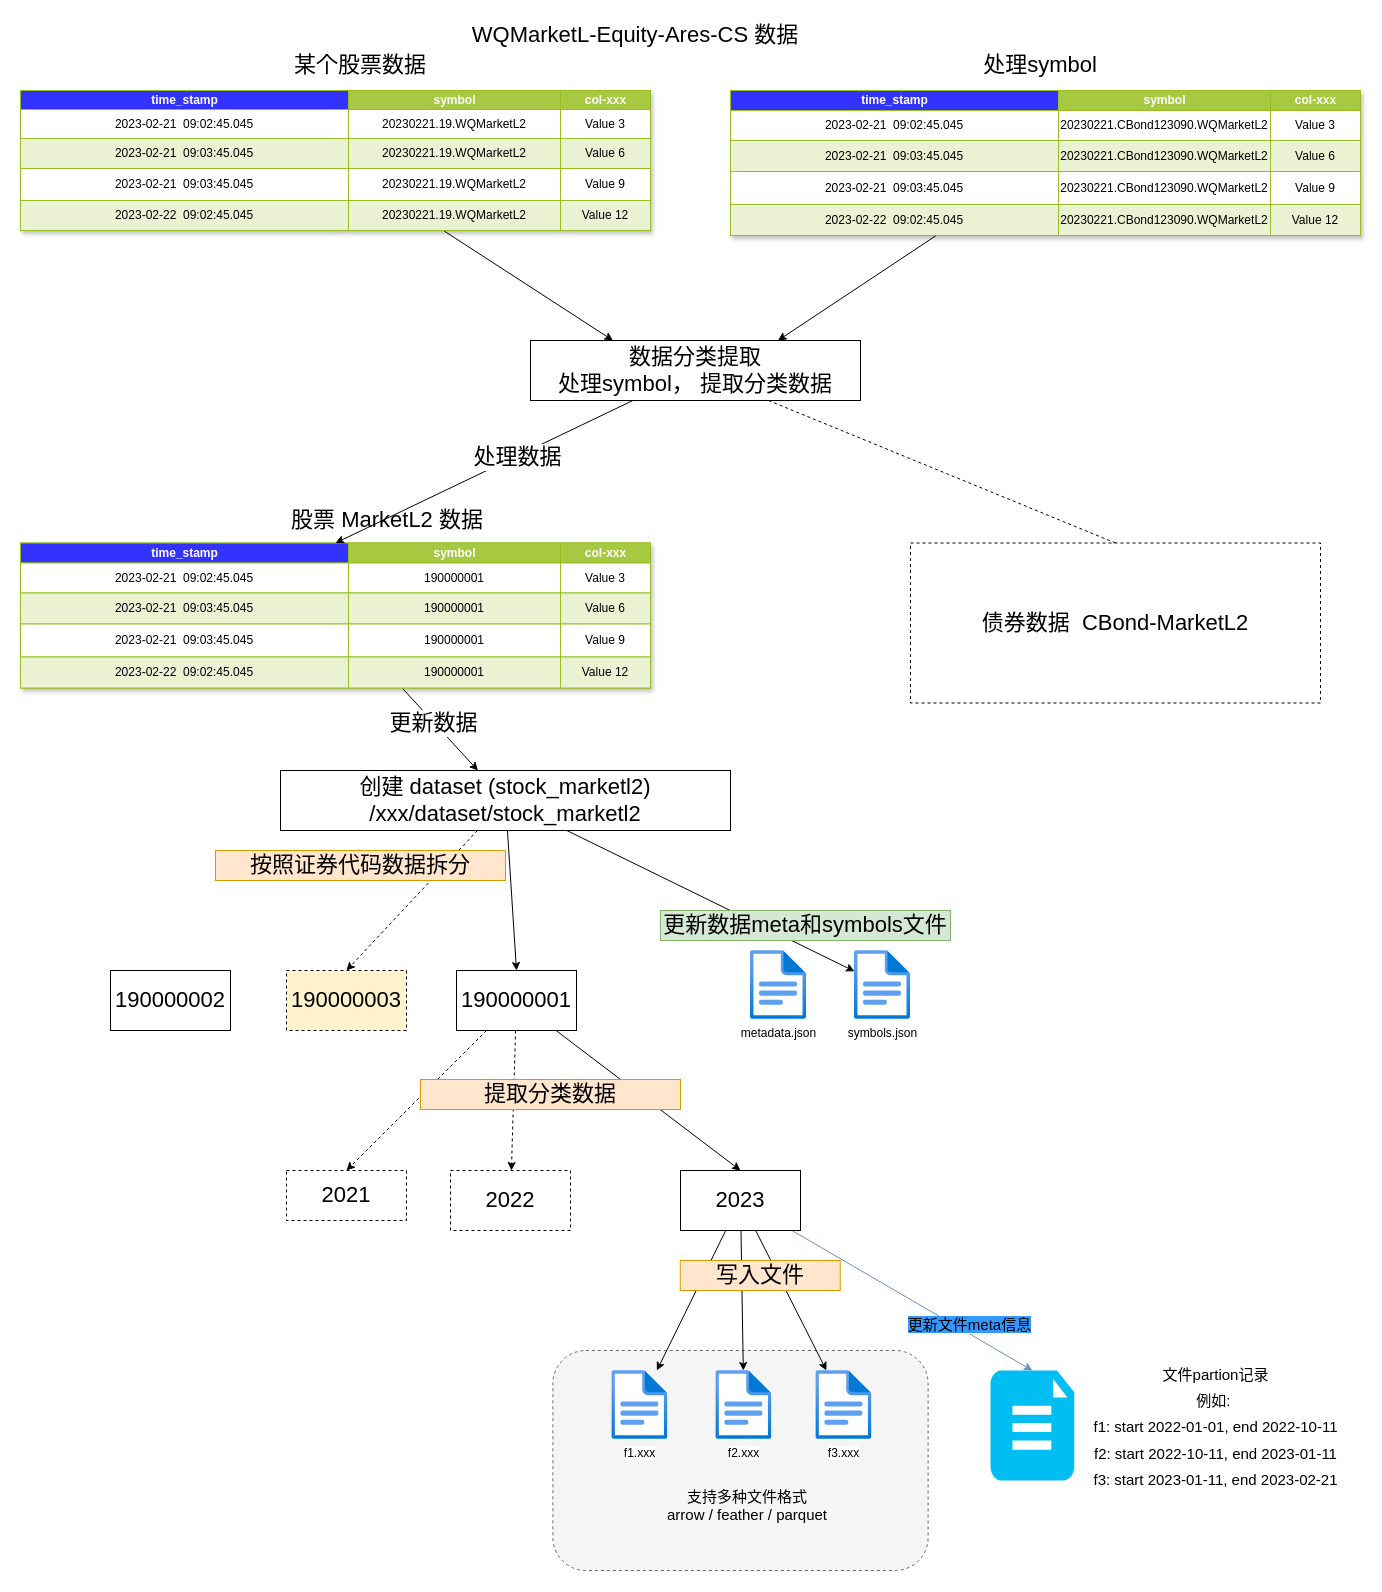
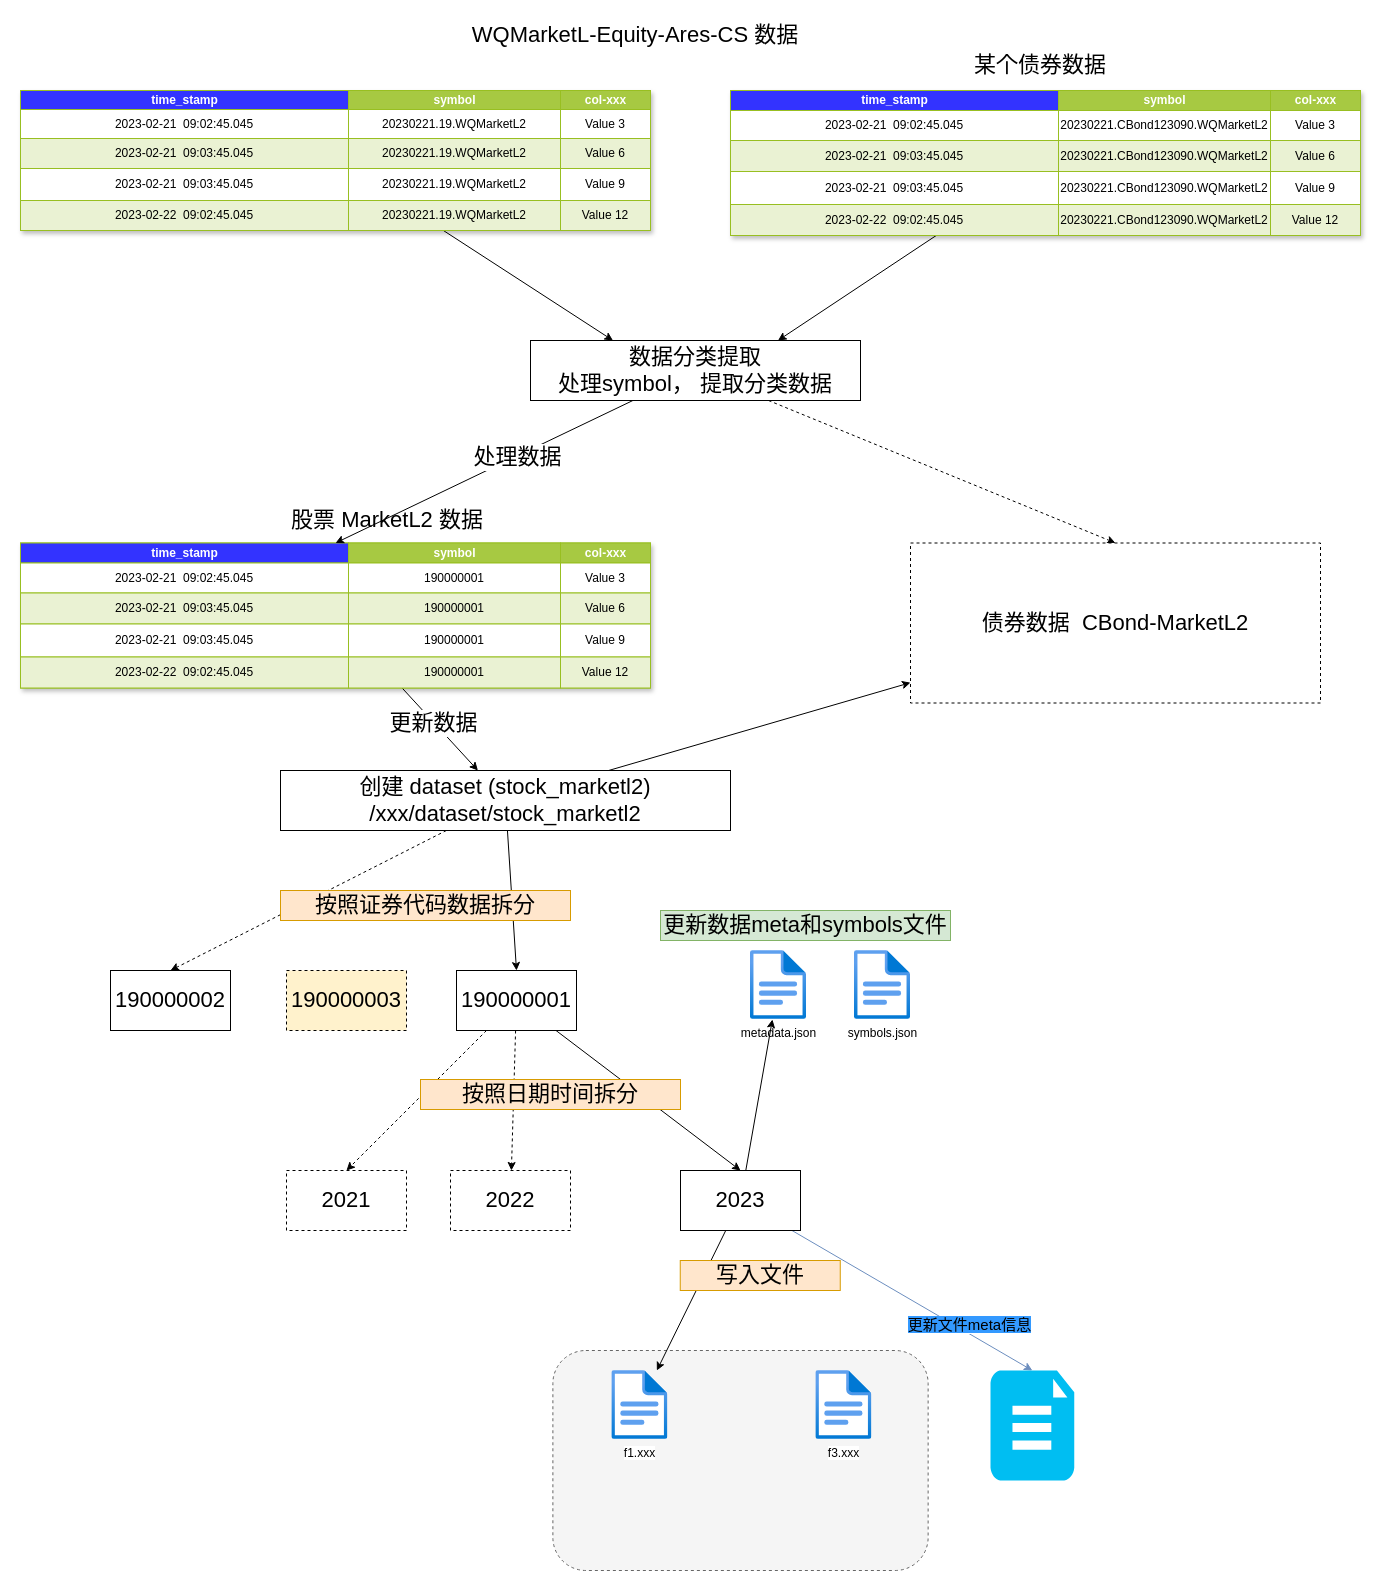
node "某个股票数据": removed
node "处理symbol": label "处理symbol" -> "某个债券数据"
edge "数据分类提取 处理symbol， 提取分类数据" -- "债券数据 CBond-MarketL2": arrowhead none -> classic
edge "创建 dataset (stock_marketl2) /xxx/dataset/stock_marketl2" -> "190000002": added
node "按照证券代码数据拆分": moved (361, 866) -> (426, 906)
edge "创建 dataset (stock_marketl2) /xxx/dataset/stock_marketl2" -> "symbols.json": now "创建 dataset (stock_marketl2) /xxx/dataset/stock_marketl2" -> "债券数据 CBond-MarketL2"
edge "创建 dataset (stock_marketl2) /xxx/dataset/stock_marketl2" -> "190000003": removed
node "提取分类数据": label "提取分类数据" -> "按照日期时间拆分"
node "2021": size 120x50 -> 120x60
edge "2023" -> "f2.xxx": removed
edge "2023" -> "f3.xxx": now "2023" -> "metadata.json"
node "f2.xxx": removed
node "文件partion记录 例如: f1: start 2022-01-01, end 2022-10-11 f2: start 2022-10-11, end 2023-01-11 f3: start 2023-01-11, end 2023-02-21": removed
node "支持多种文件格式 arrow / feather / parquet": removed
